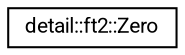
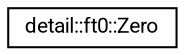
node "detail::ft2::Zero": label "detail::ft2::Zero" -> "detail::ft0::Zero"
